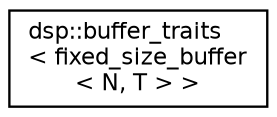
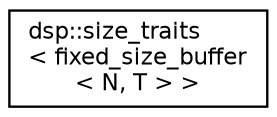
node "dsp::buffer_traits < fixed_size_buffer < N, T > >": label "dsp::buffer_traits < fixed_size_buffer < N, T > >" -> "dsp::size_traits < fixed_size_buffer < N, T > >"
